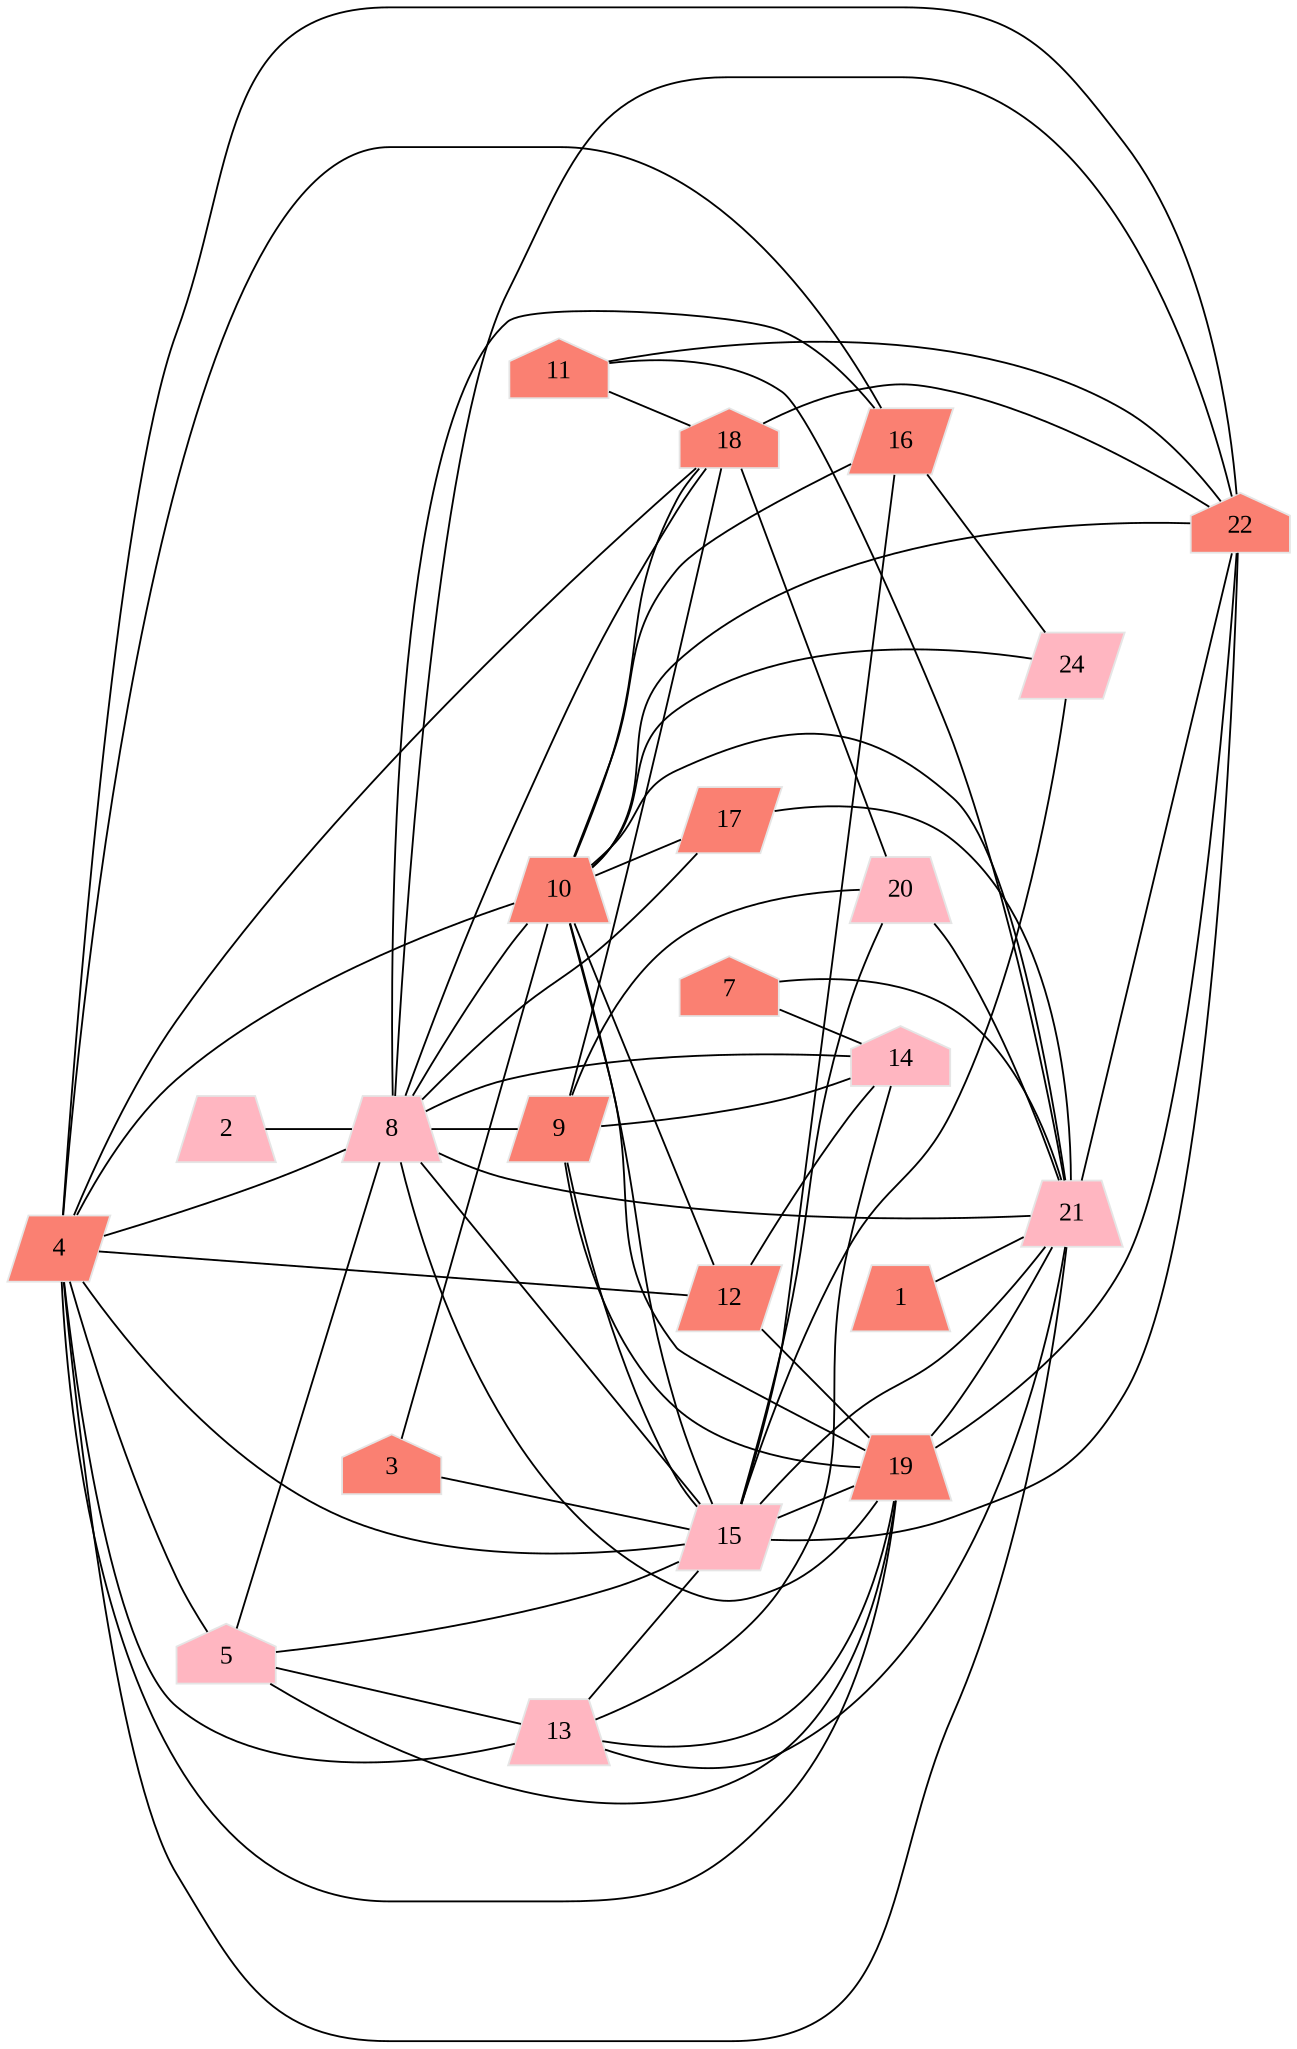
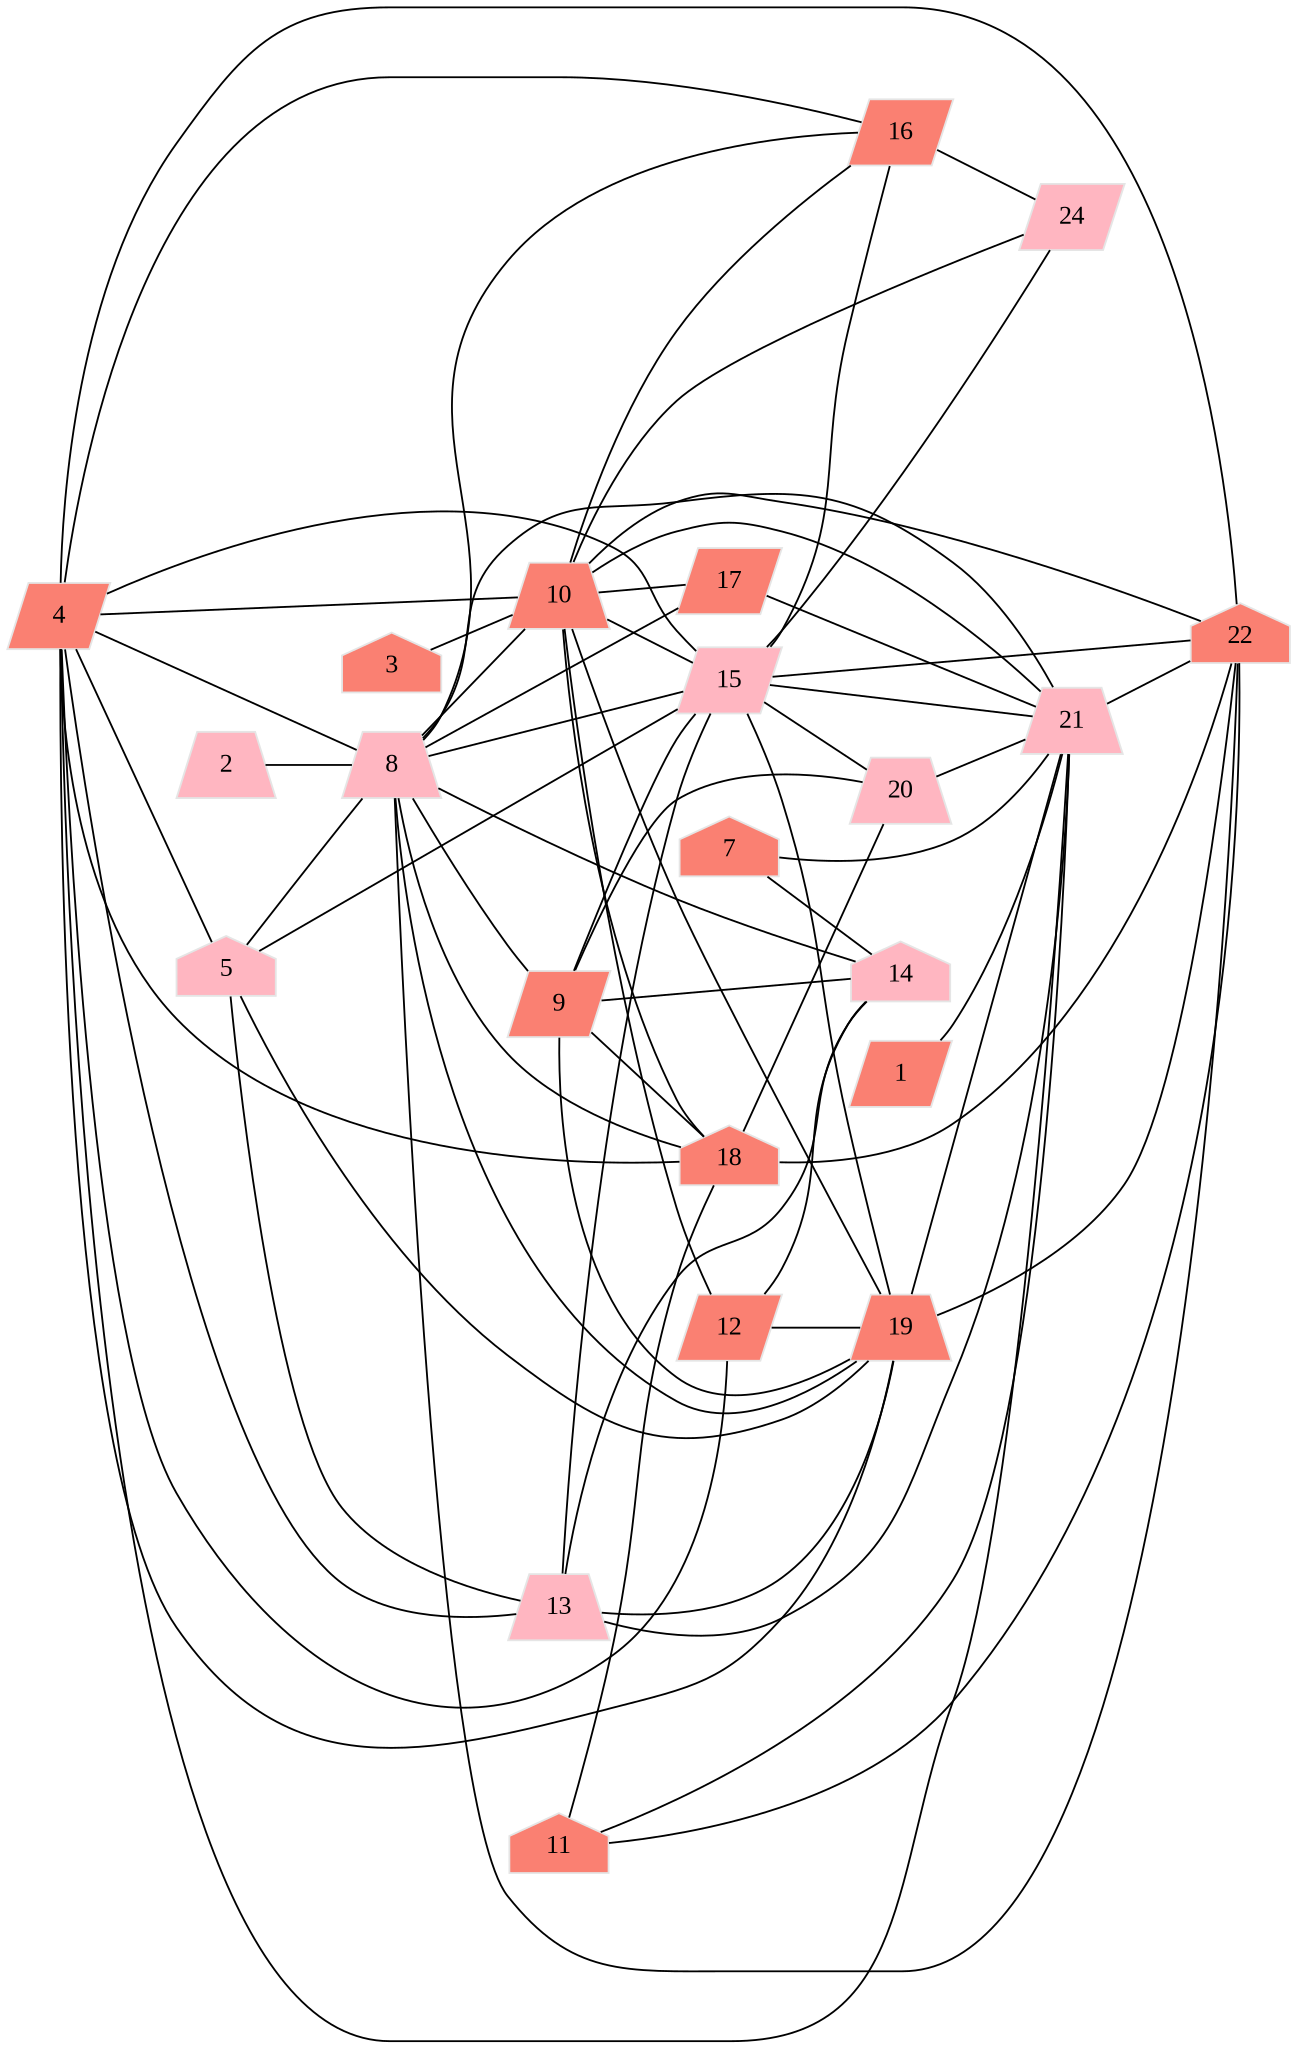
node "1": shape trapezium -> parallelogram
edge "3" -- "15": removed
